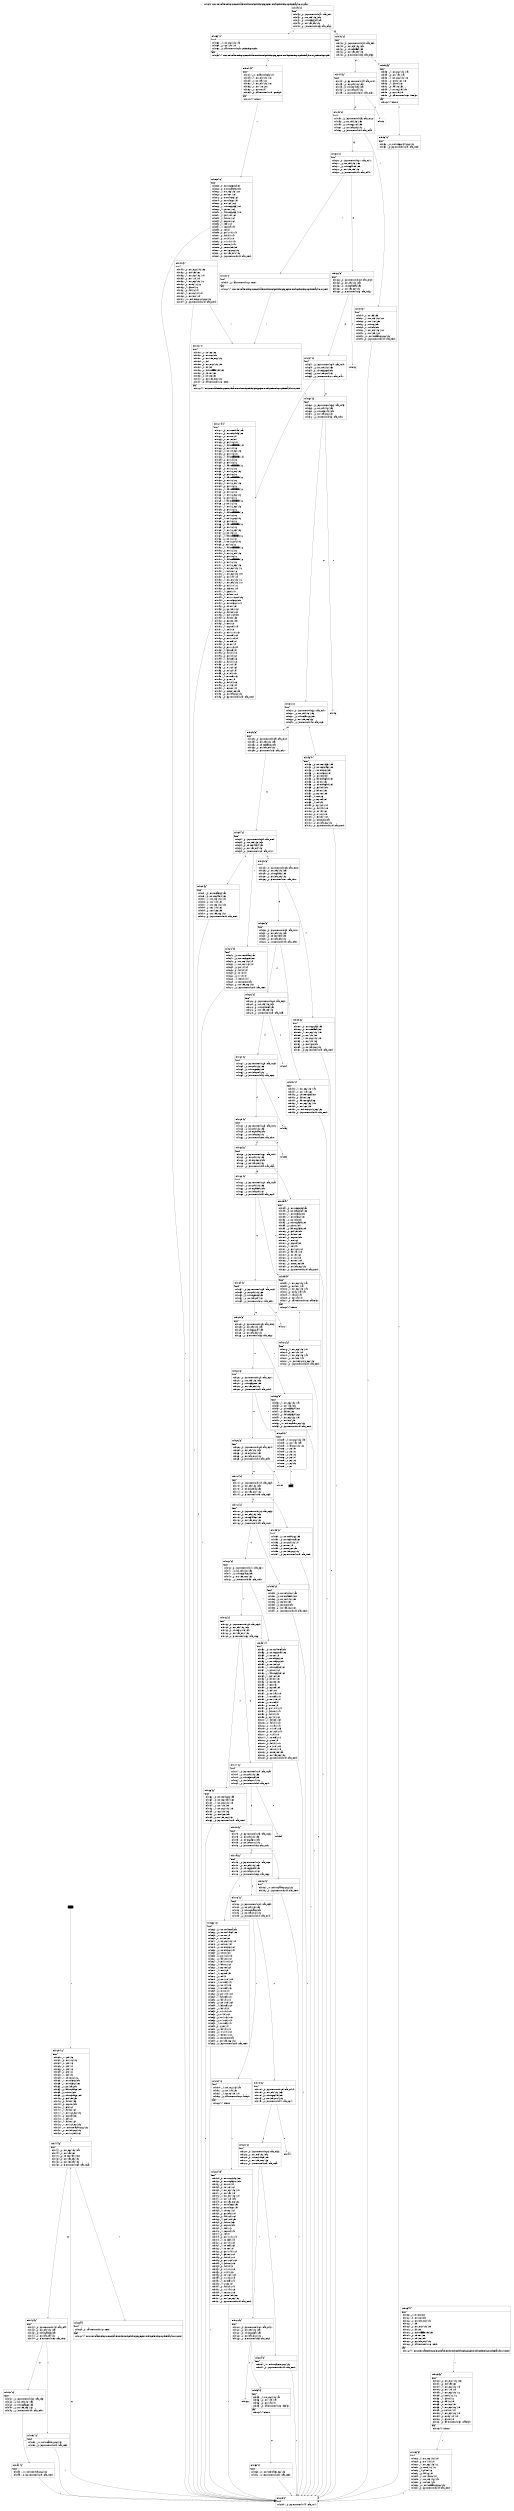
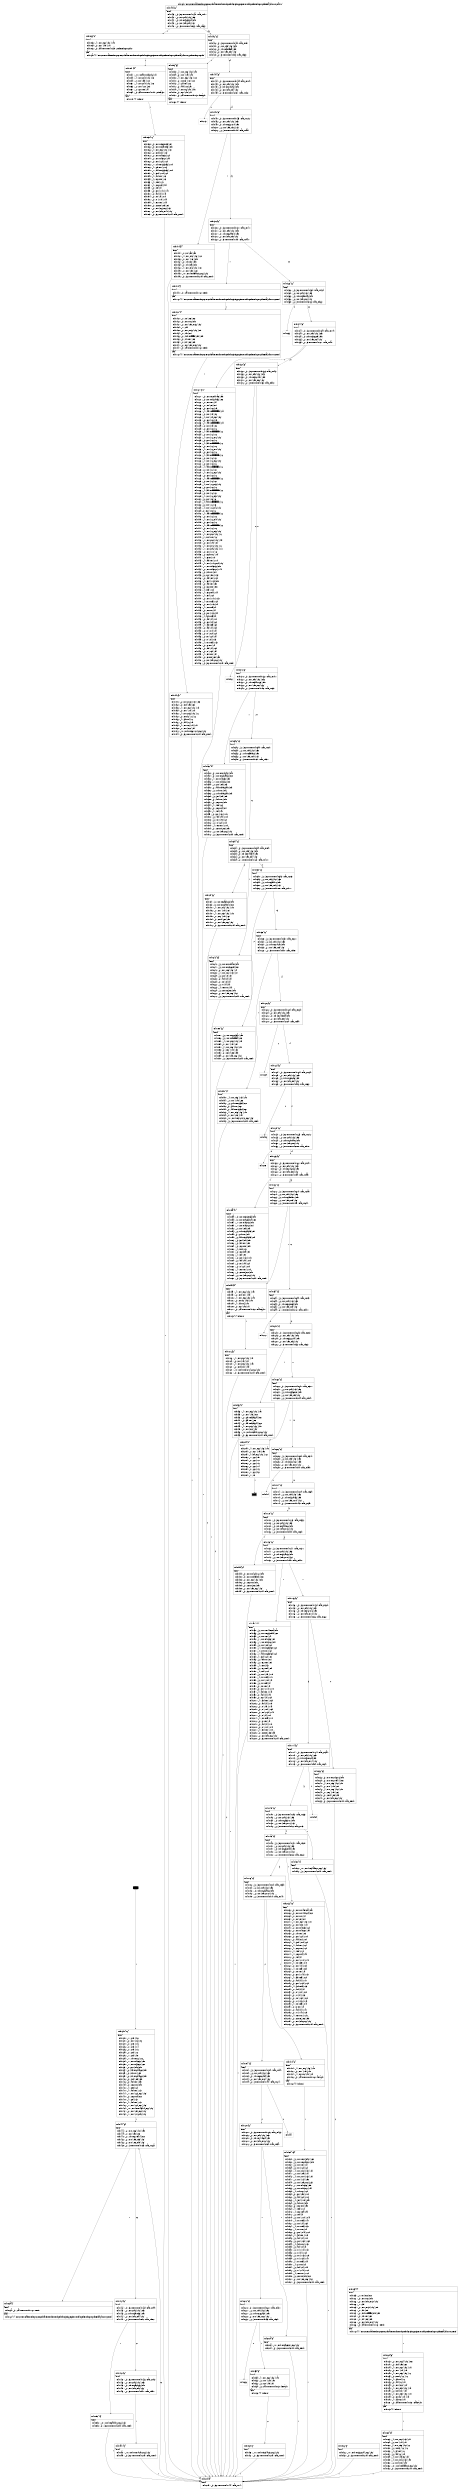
edge "0x401f05 [33]" -> "0x401f26 [15]": removed, label "1"
edge "0x401d4c [51]" -> "0x401d20 [44]": reversed
node "0x4019cb [30]": removed
